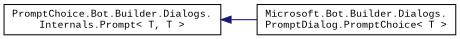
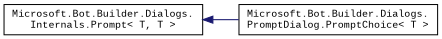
node "PromptChoice.Bot.Builder.Dialogs. Internals.Prompt< T, T >": label "PromptChoice.Bot.Builder.Dialogs. Internals.Prompt< T, T >" -> "Microsoft.Bot.Builder.Dialogs. Internals.Prompt< T, T >"
